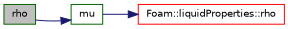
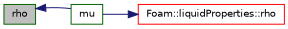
edge "rho" -> "mu": reversed
